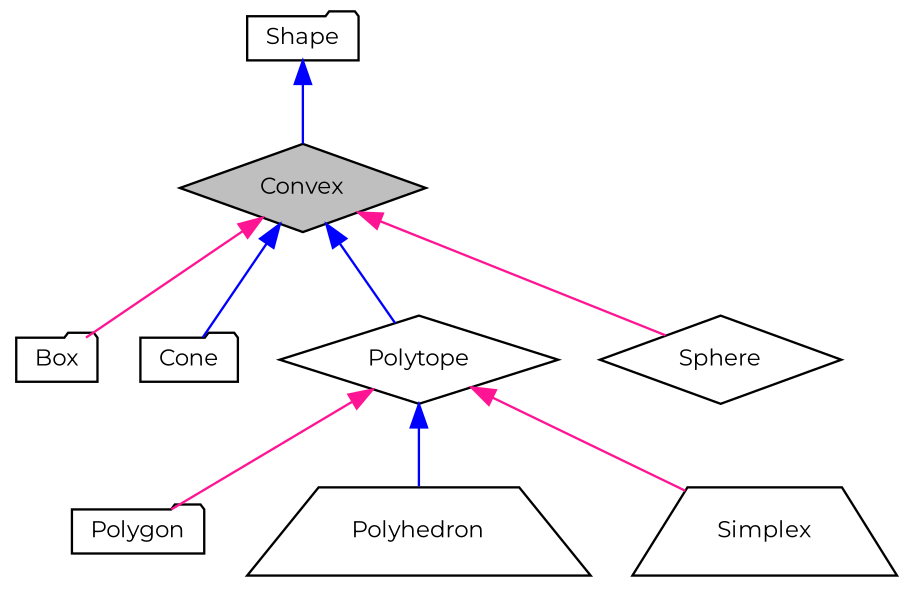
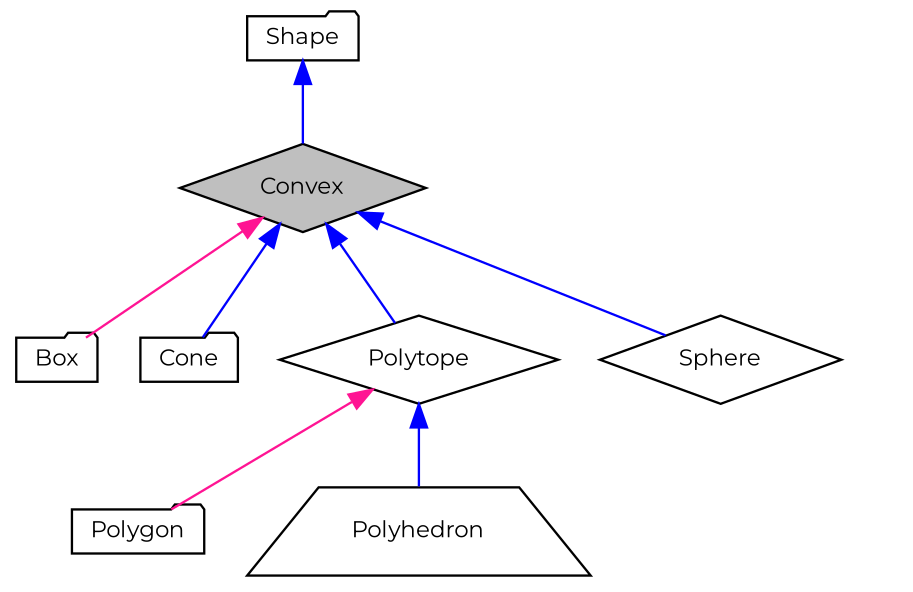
edge "Sphere" -> "Convex": color deeppink -> blue
node "Simplex": removed
